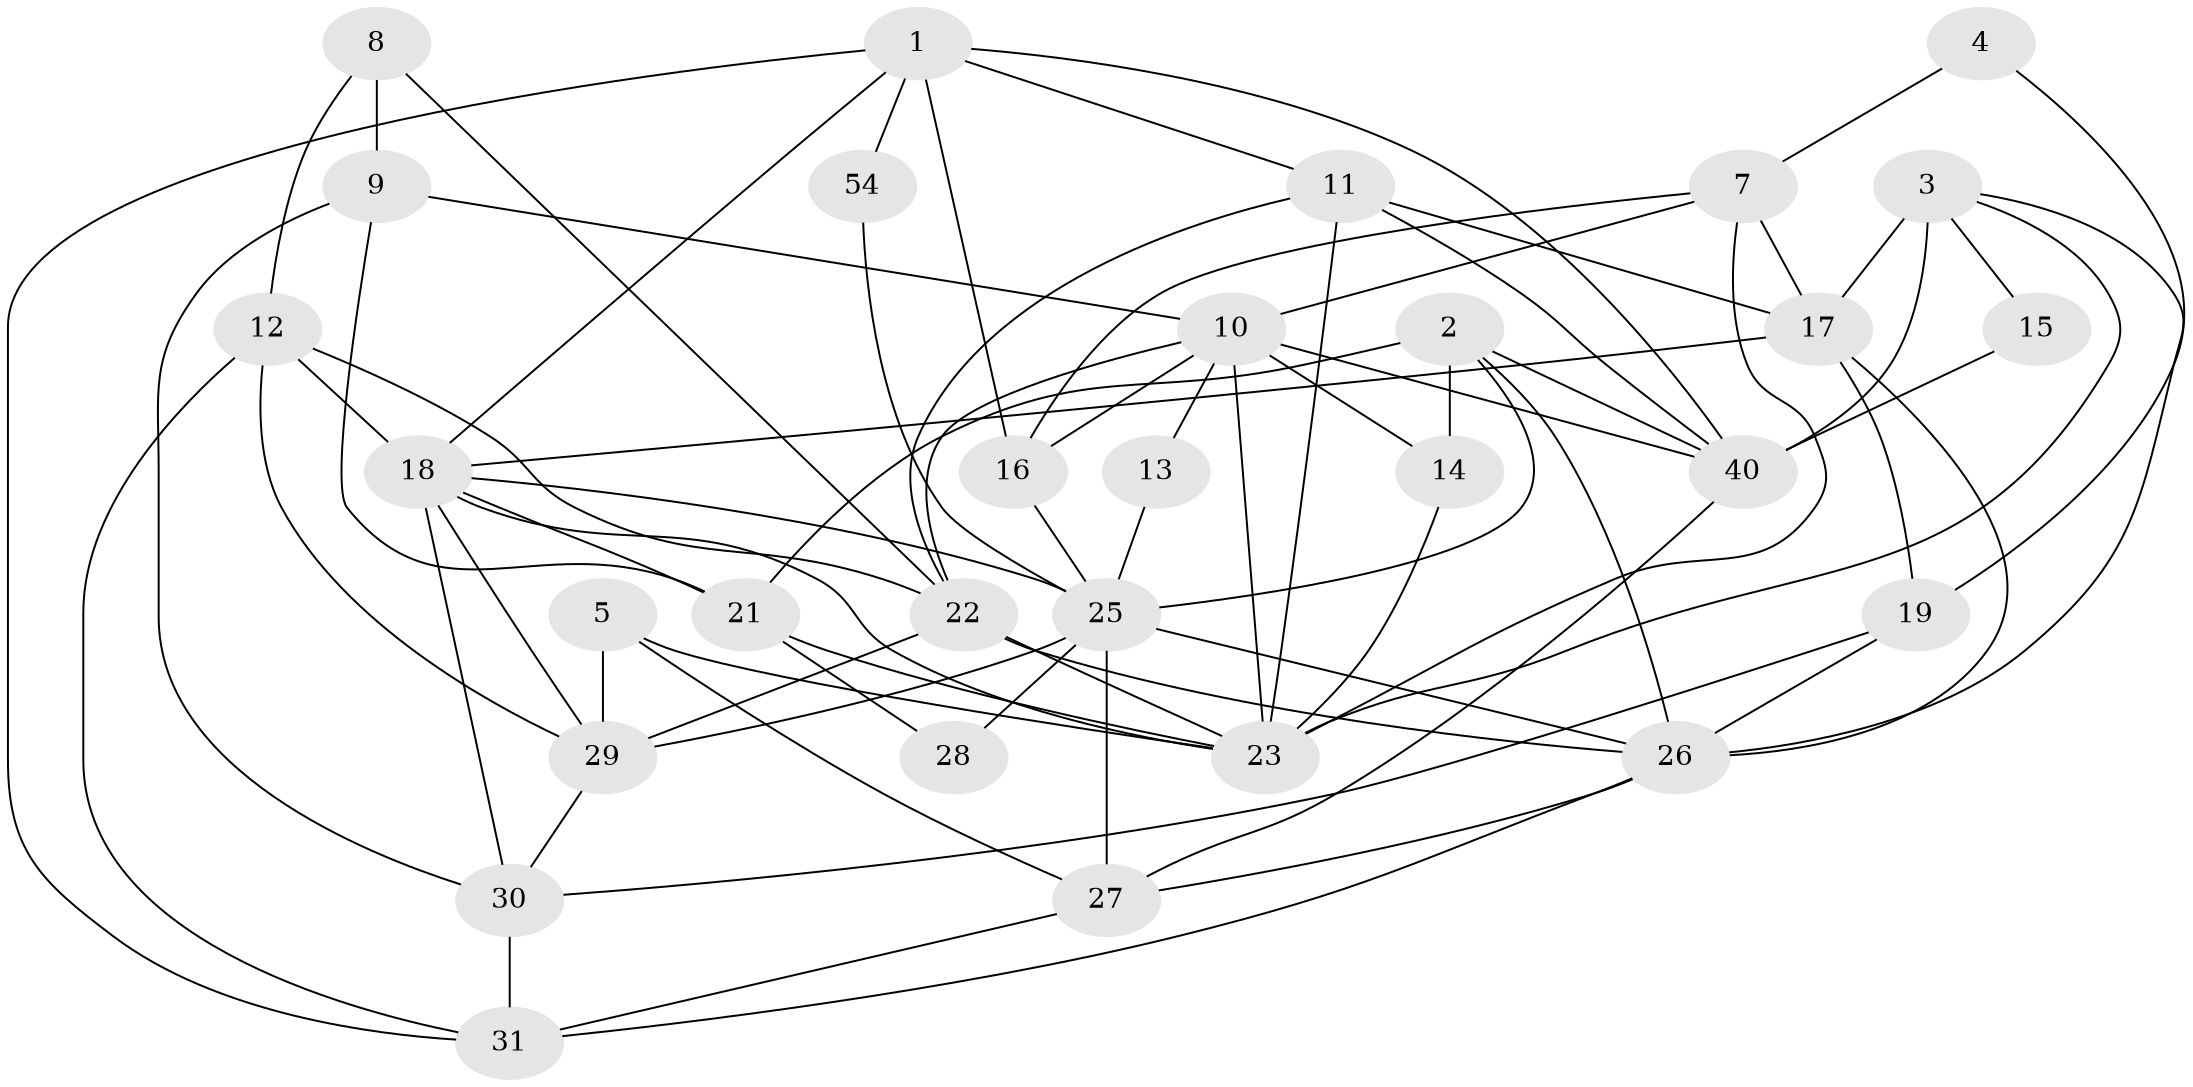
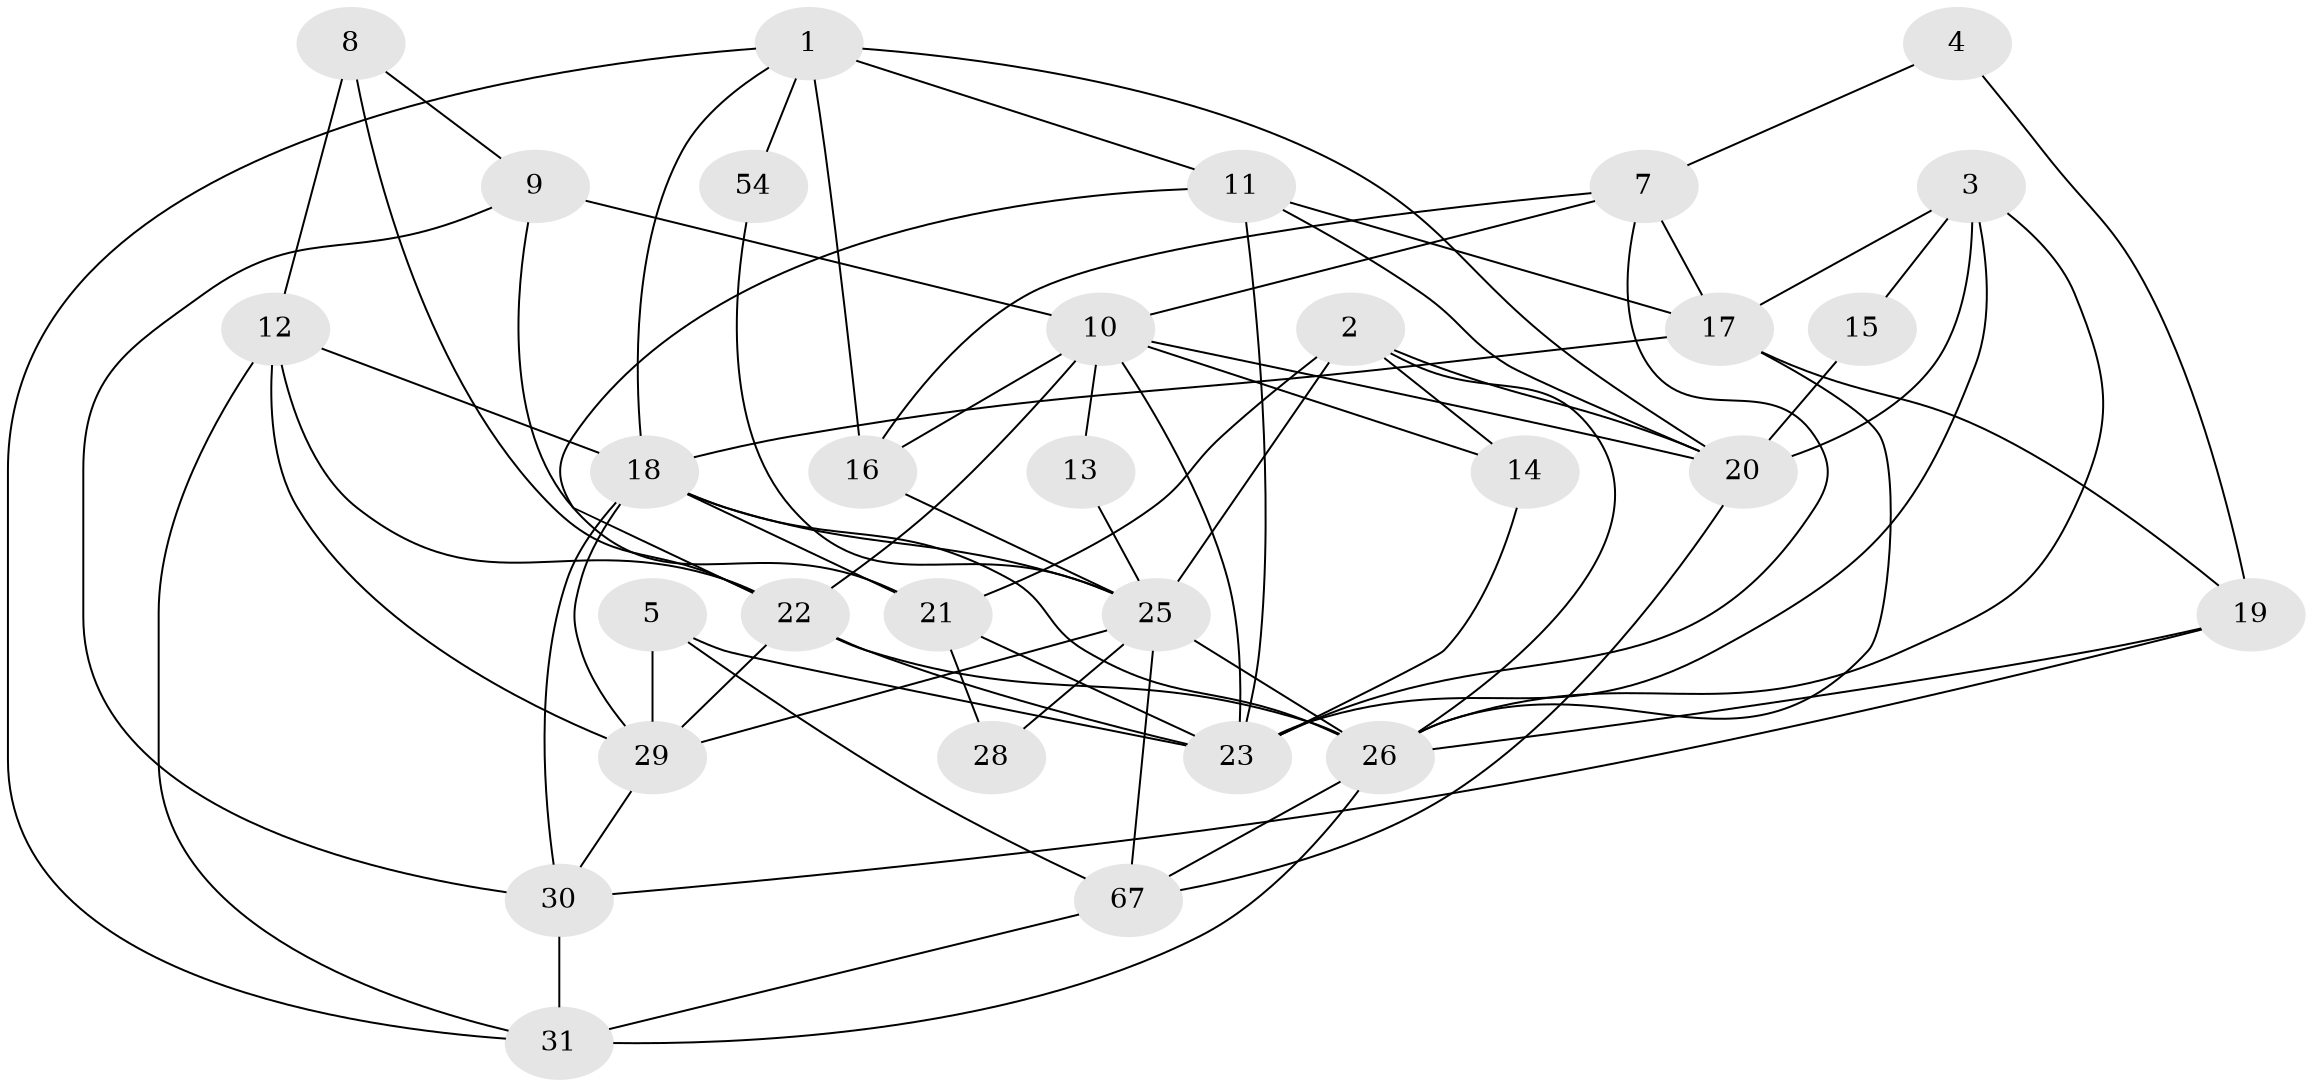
node "40": label "40" -> "20"
edge "18" -- "23": now "18" -- "26"
node "27": label "27" -> "67"
